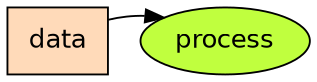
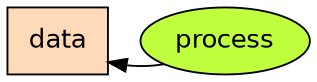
edge "data" -> "process": reversed
